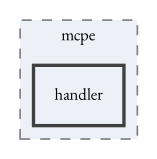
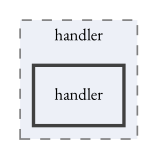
cluster "mcpe": label "mcpe" -> "handler"
